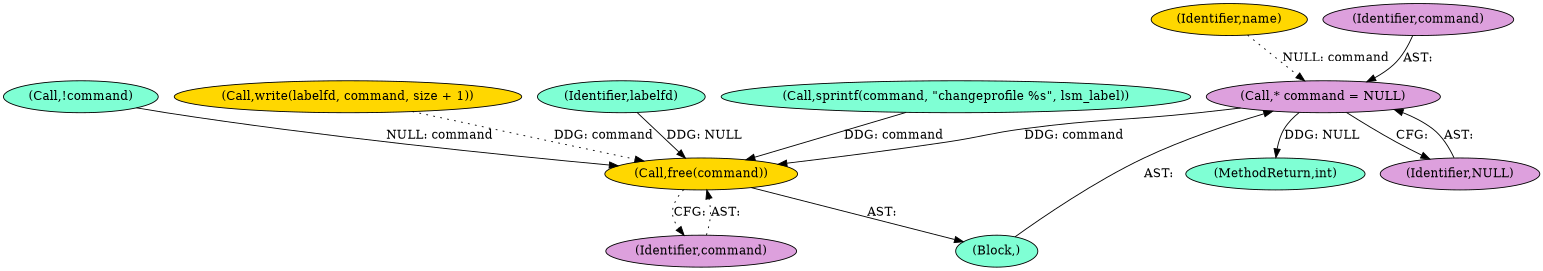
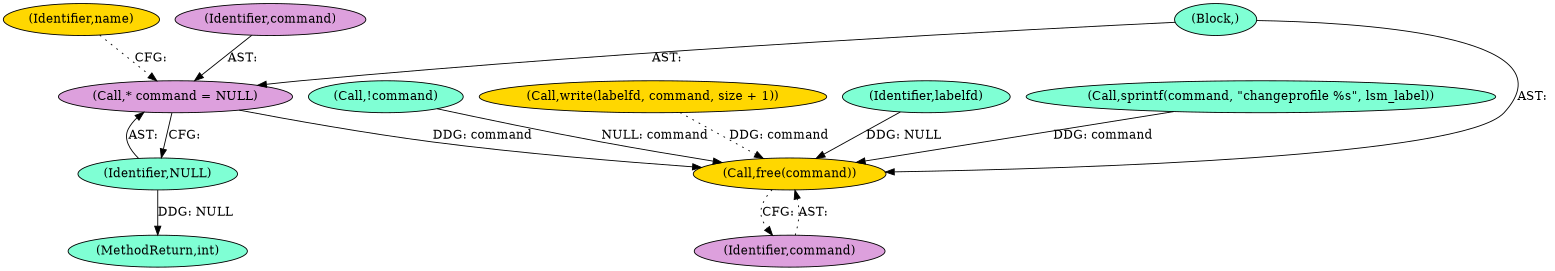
edge "(Identifier,name)" -> "(Call,* command = NULL)": label "NULL: command" -> "CFG: "
edge "(Call,* command = NULL)" -> "(MethodReturn,int)": now "(Identifier,NULL)" -> "(MethodReturn,int)"
node "(Identifier,NULL)": fillcolor plum -> aquamarine
edge "(Call,free(command))" -> "(Block,)": reversed
